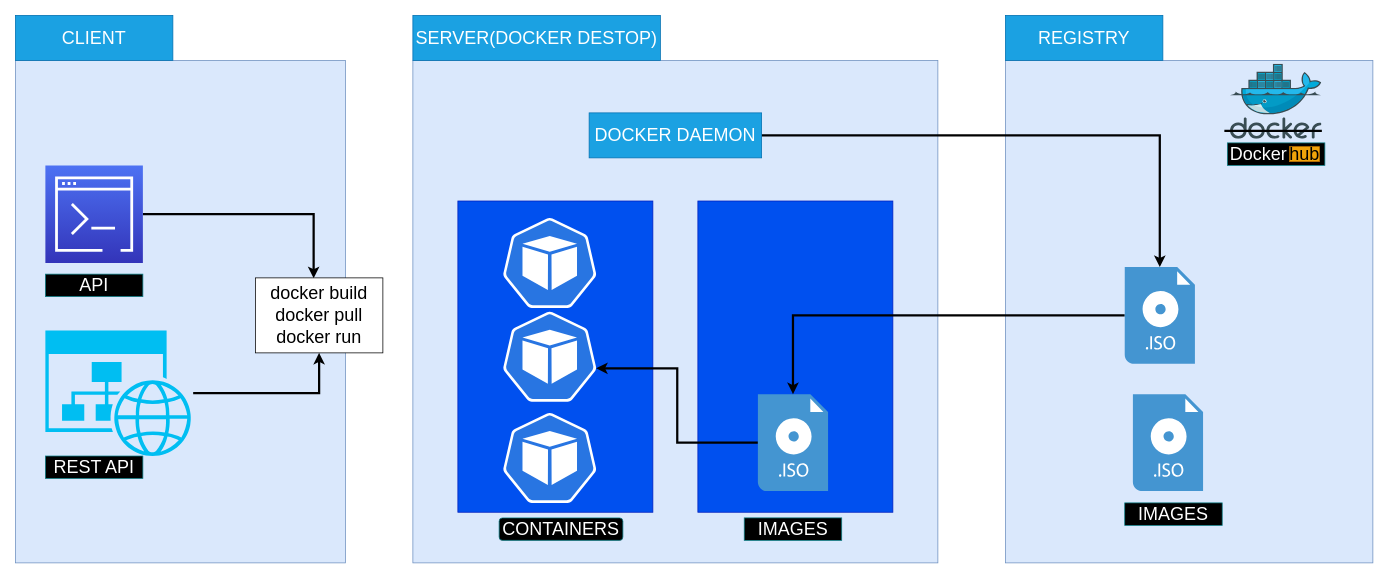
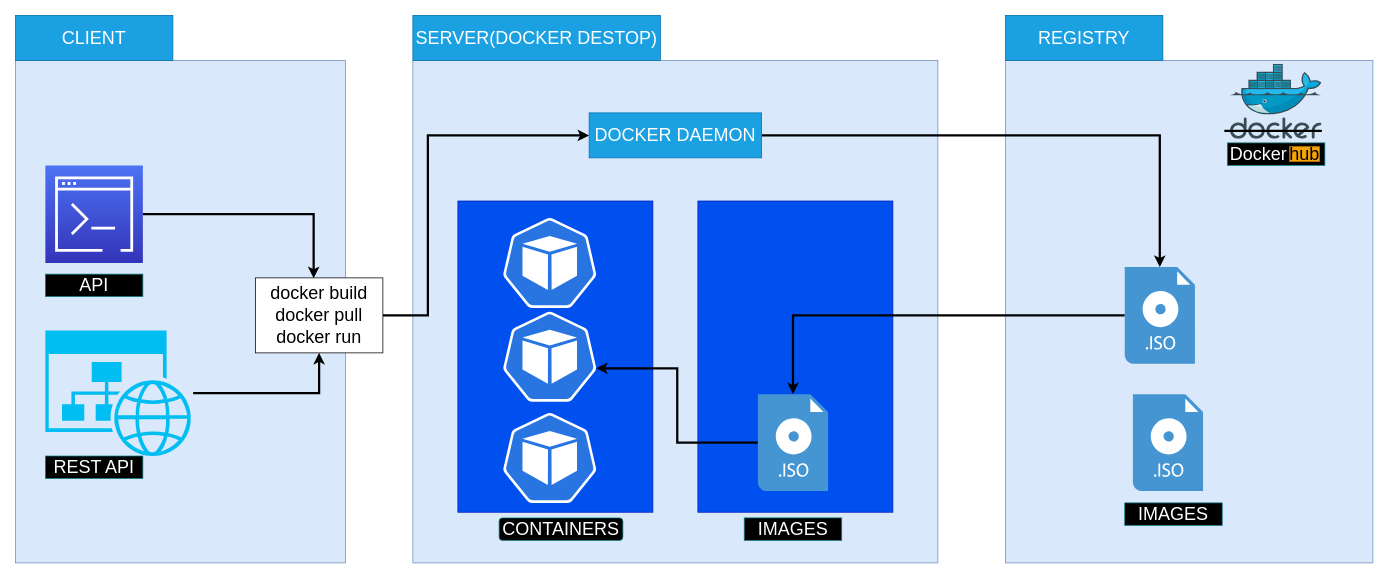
edge "docker build docker pull docker run" -> "DOCKER DAEMON": added
